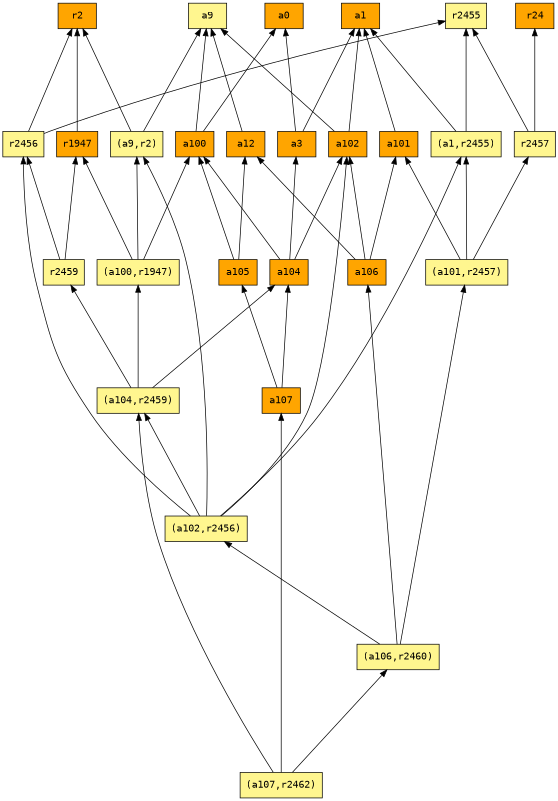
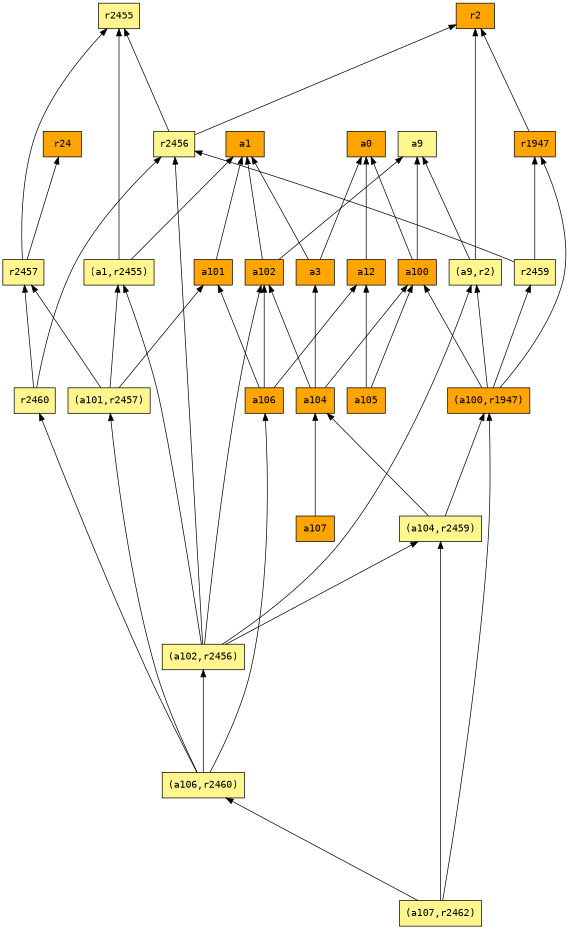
edge "a12" -> "a9": now "a12" -> "a0"
node "(a100,r1947)": fillcolor khaki1 -> orange
edge "(a104,r2459)" -> "r2459": now "(a100,r1947)" -> "r2459"
edge "a107" -> "a105": removed
node "r2460": added
edge "(a107,r2462)" -> "a107": now "(a107,r2462)" -> "(a100,r1947)"
